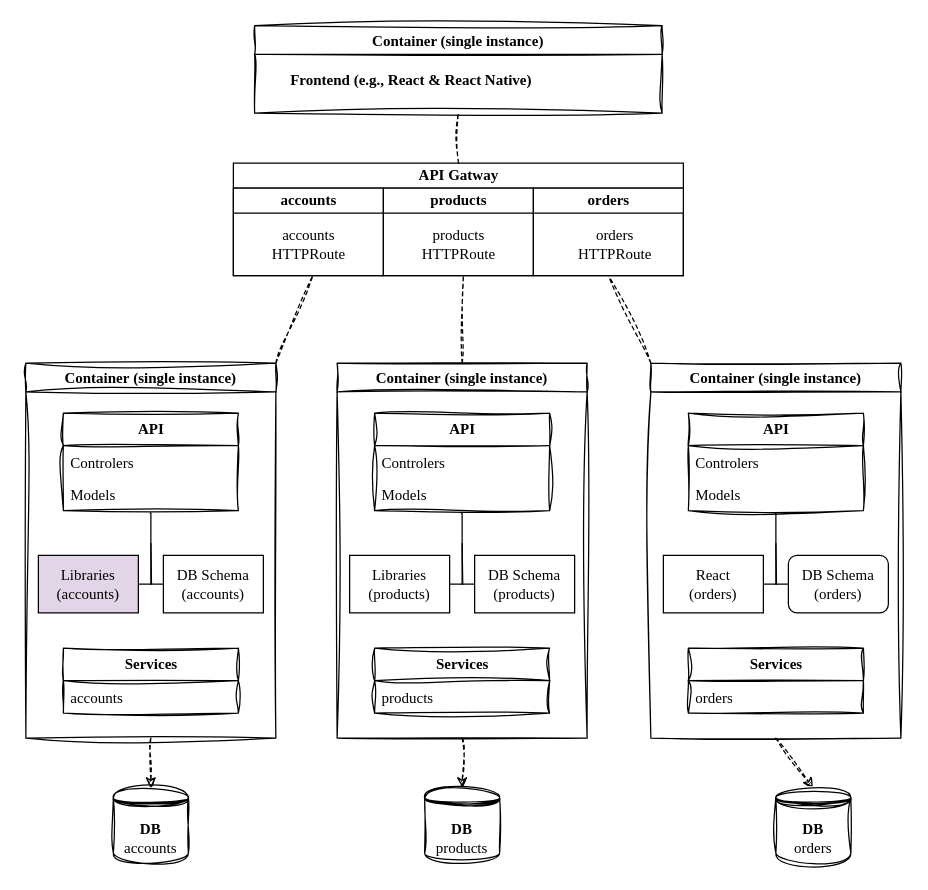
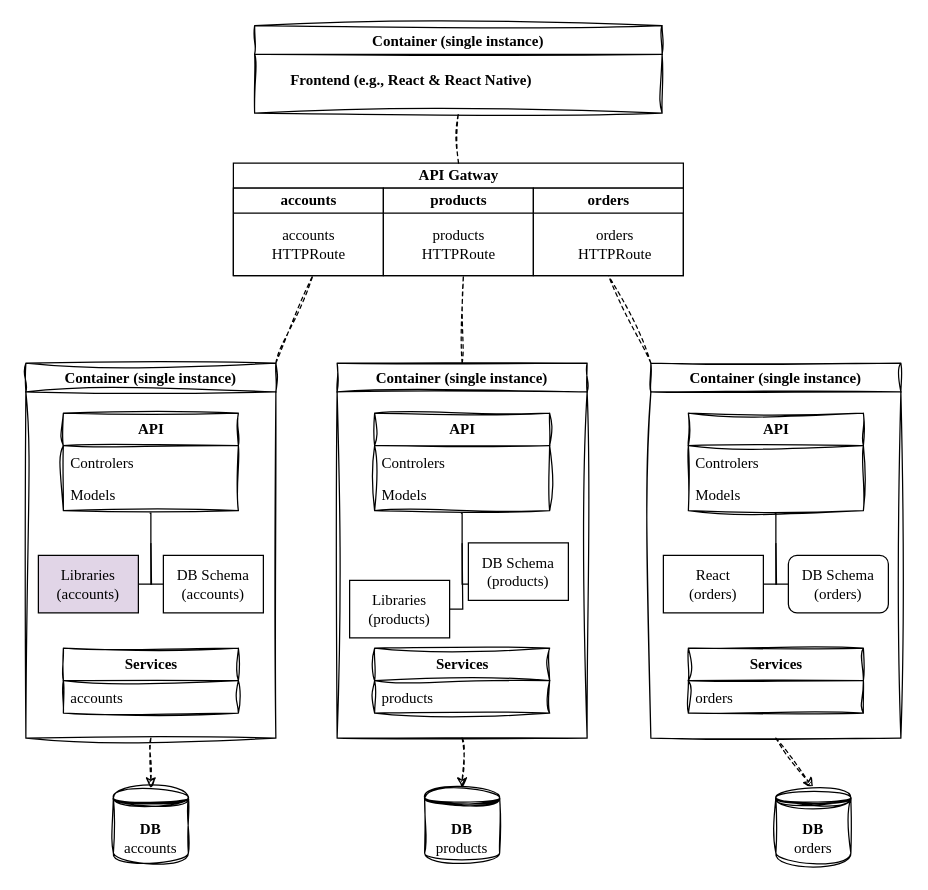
node "Libraries (products)": moved (399, 584) -> (399, 609)
node "DB Schema (products)": moved (524, 584) -> (518, 572)
